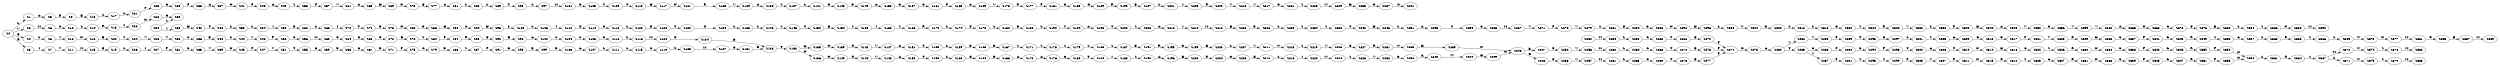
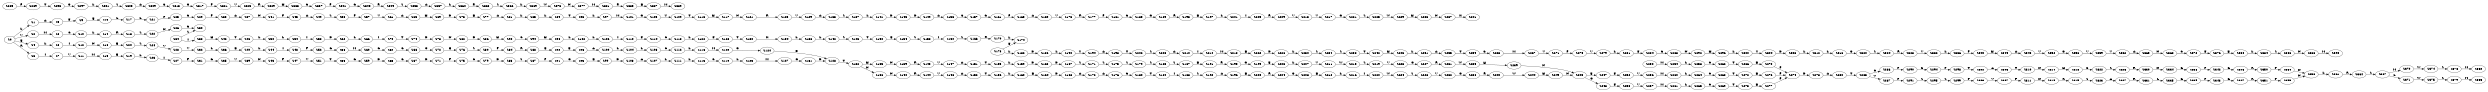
edge "S174" -> "S178": reversed
node "S282": removed
edge "S331" -> "S335": label "N" -> "L"
